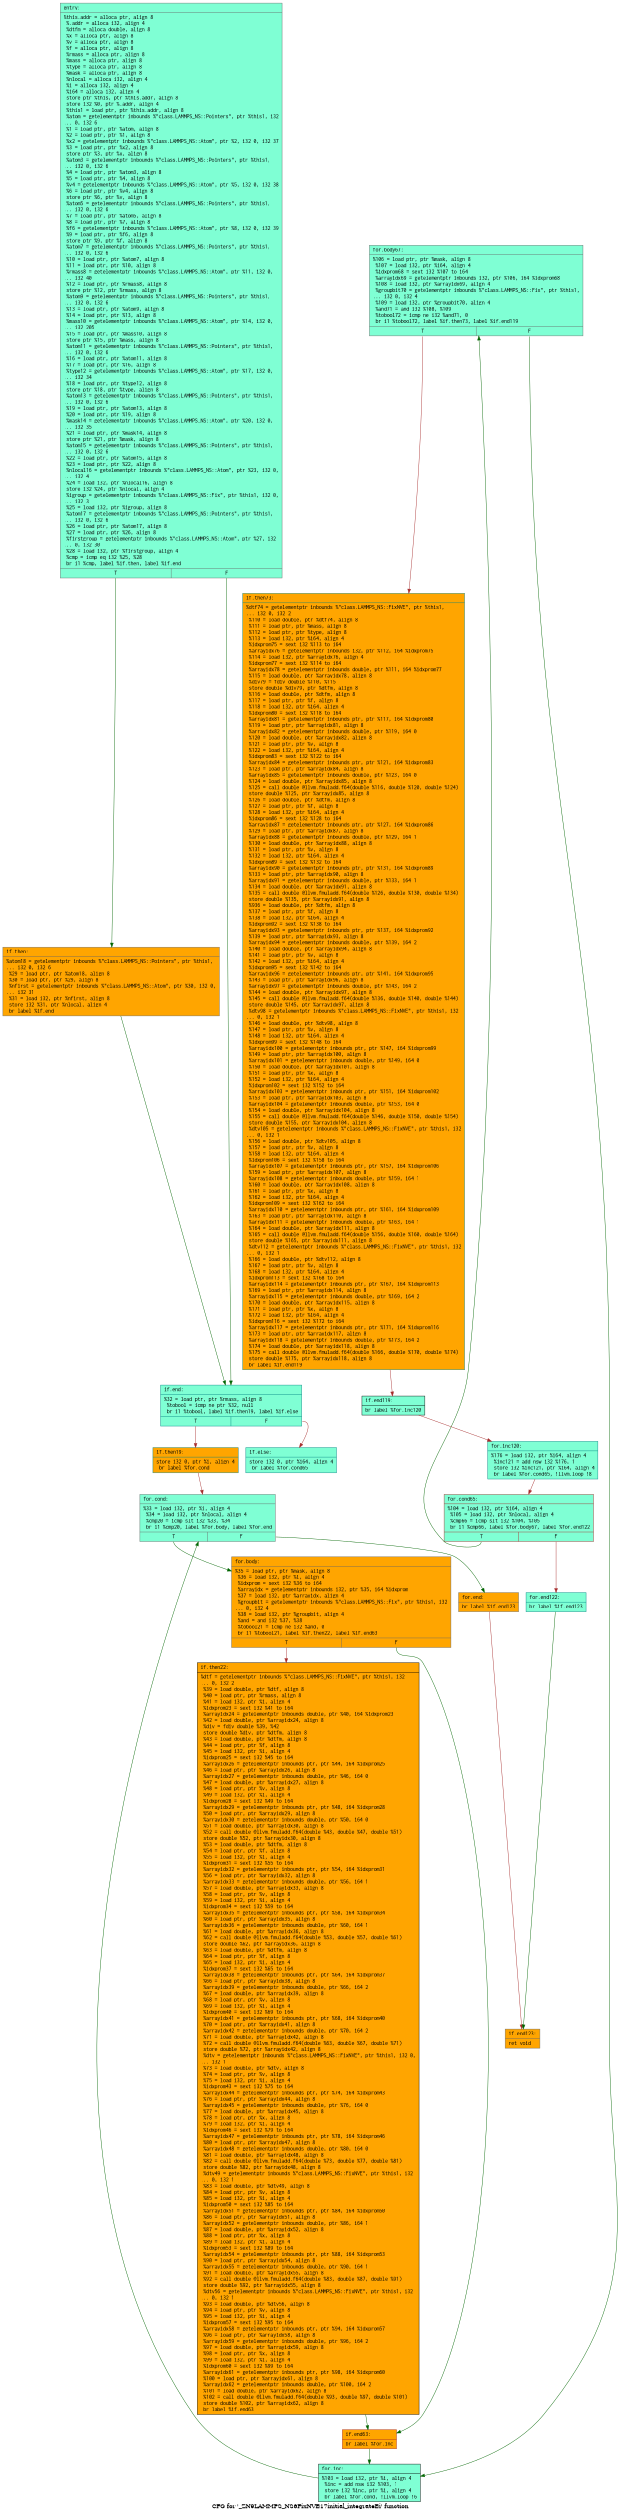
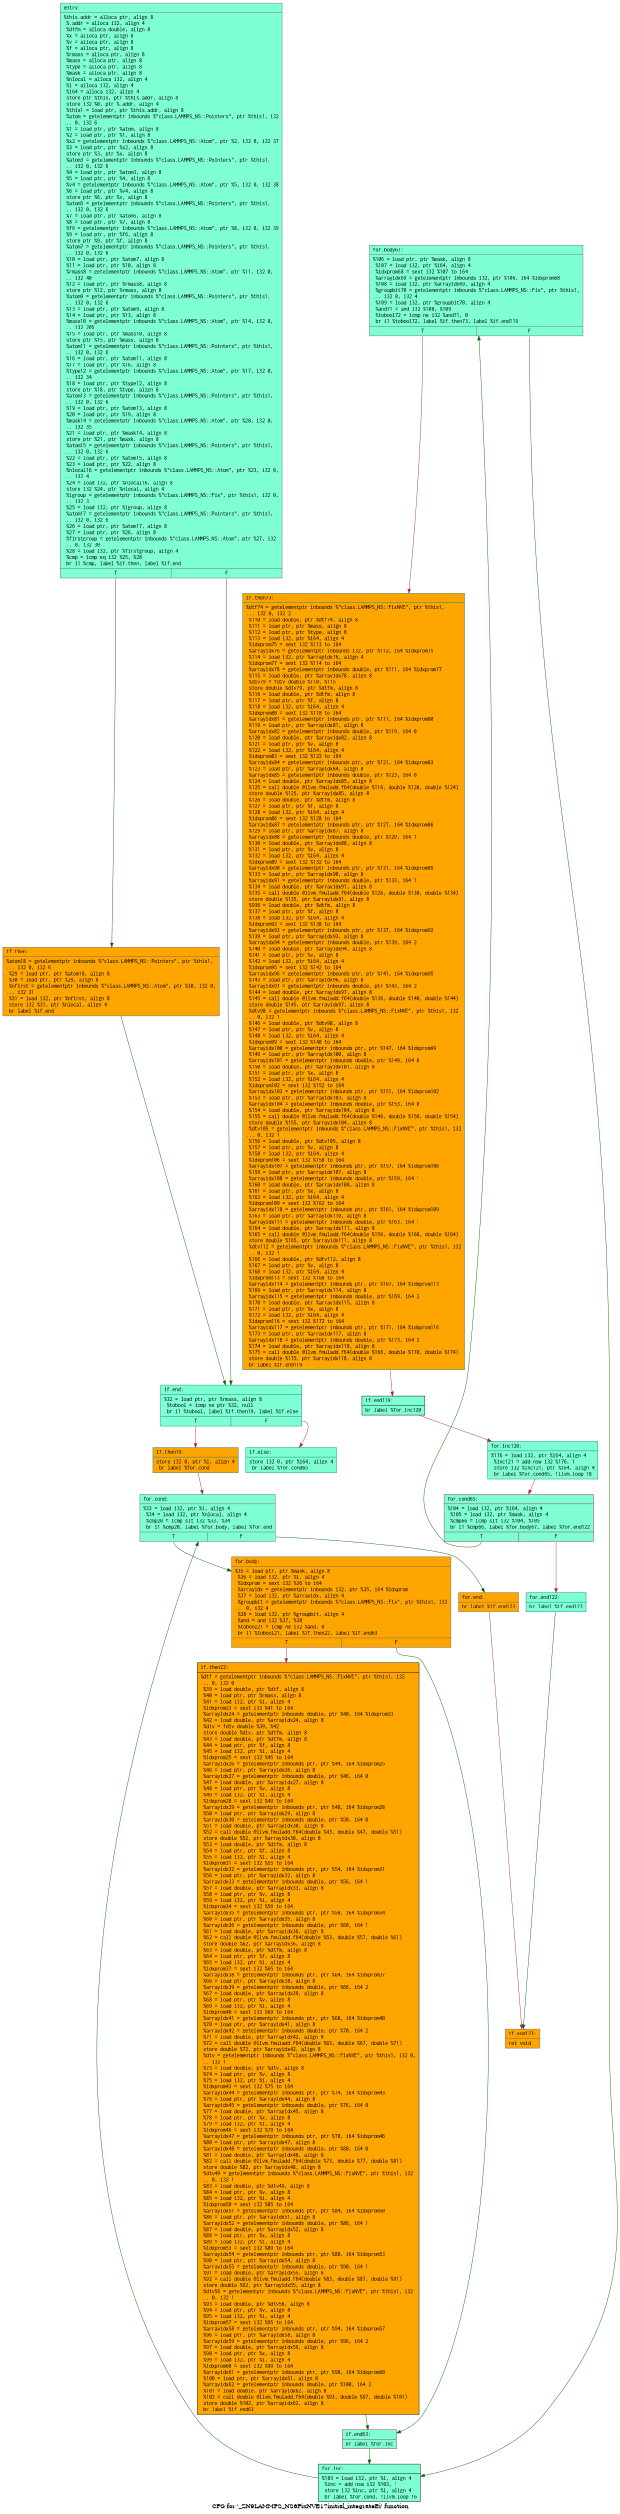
node "for.cond65:": text "%105 = load i32, ptr %nlocal, align 4" -> "%105 = load i32, ptr %mask, align 4"
node "if.then22:": text "... 0, i32 2" -> "... 0, i32 0"
node "if.end63:": fillcolor orange -> aquamarine
